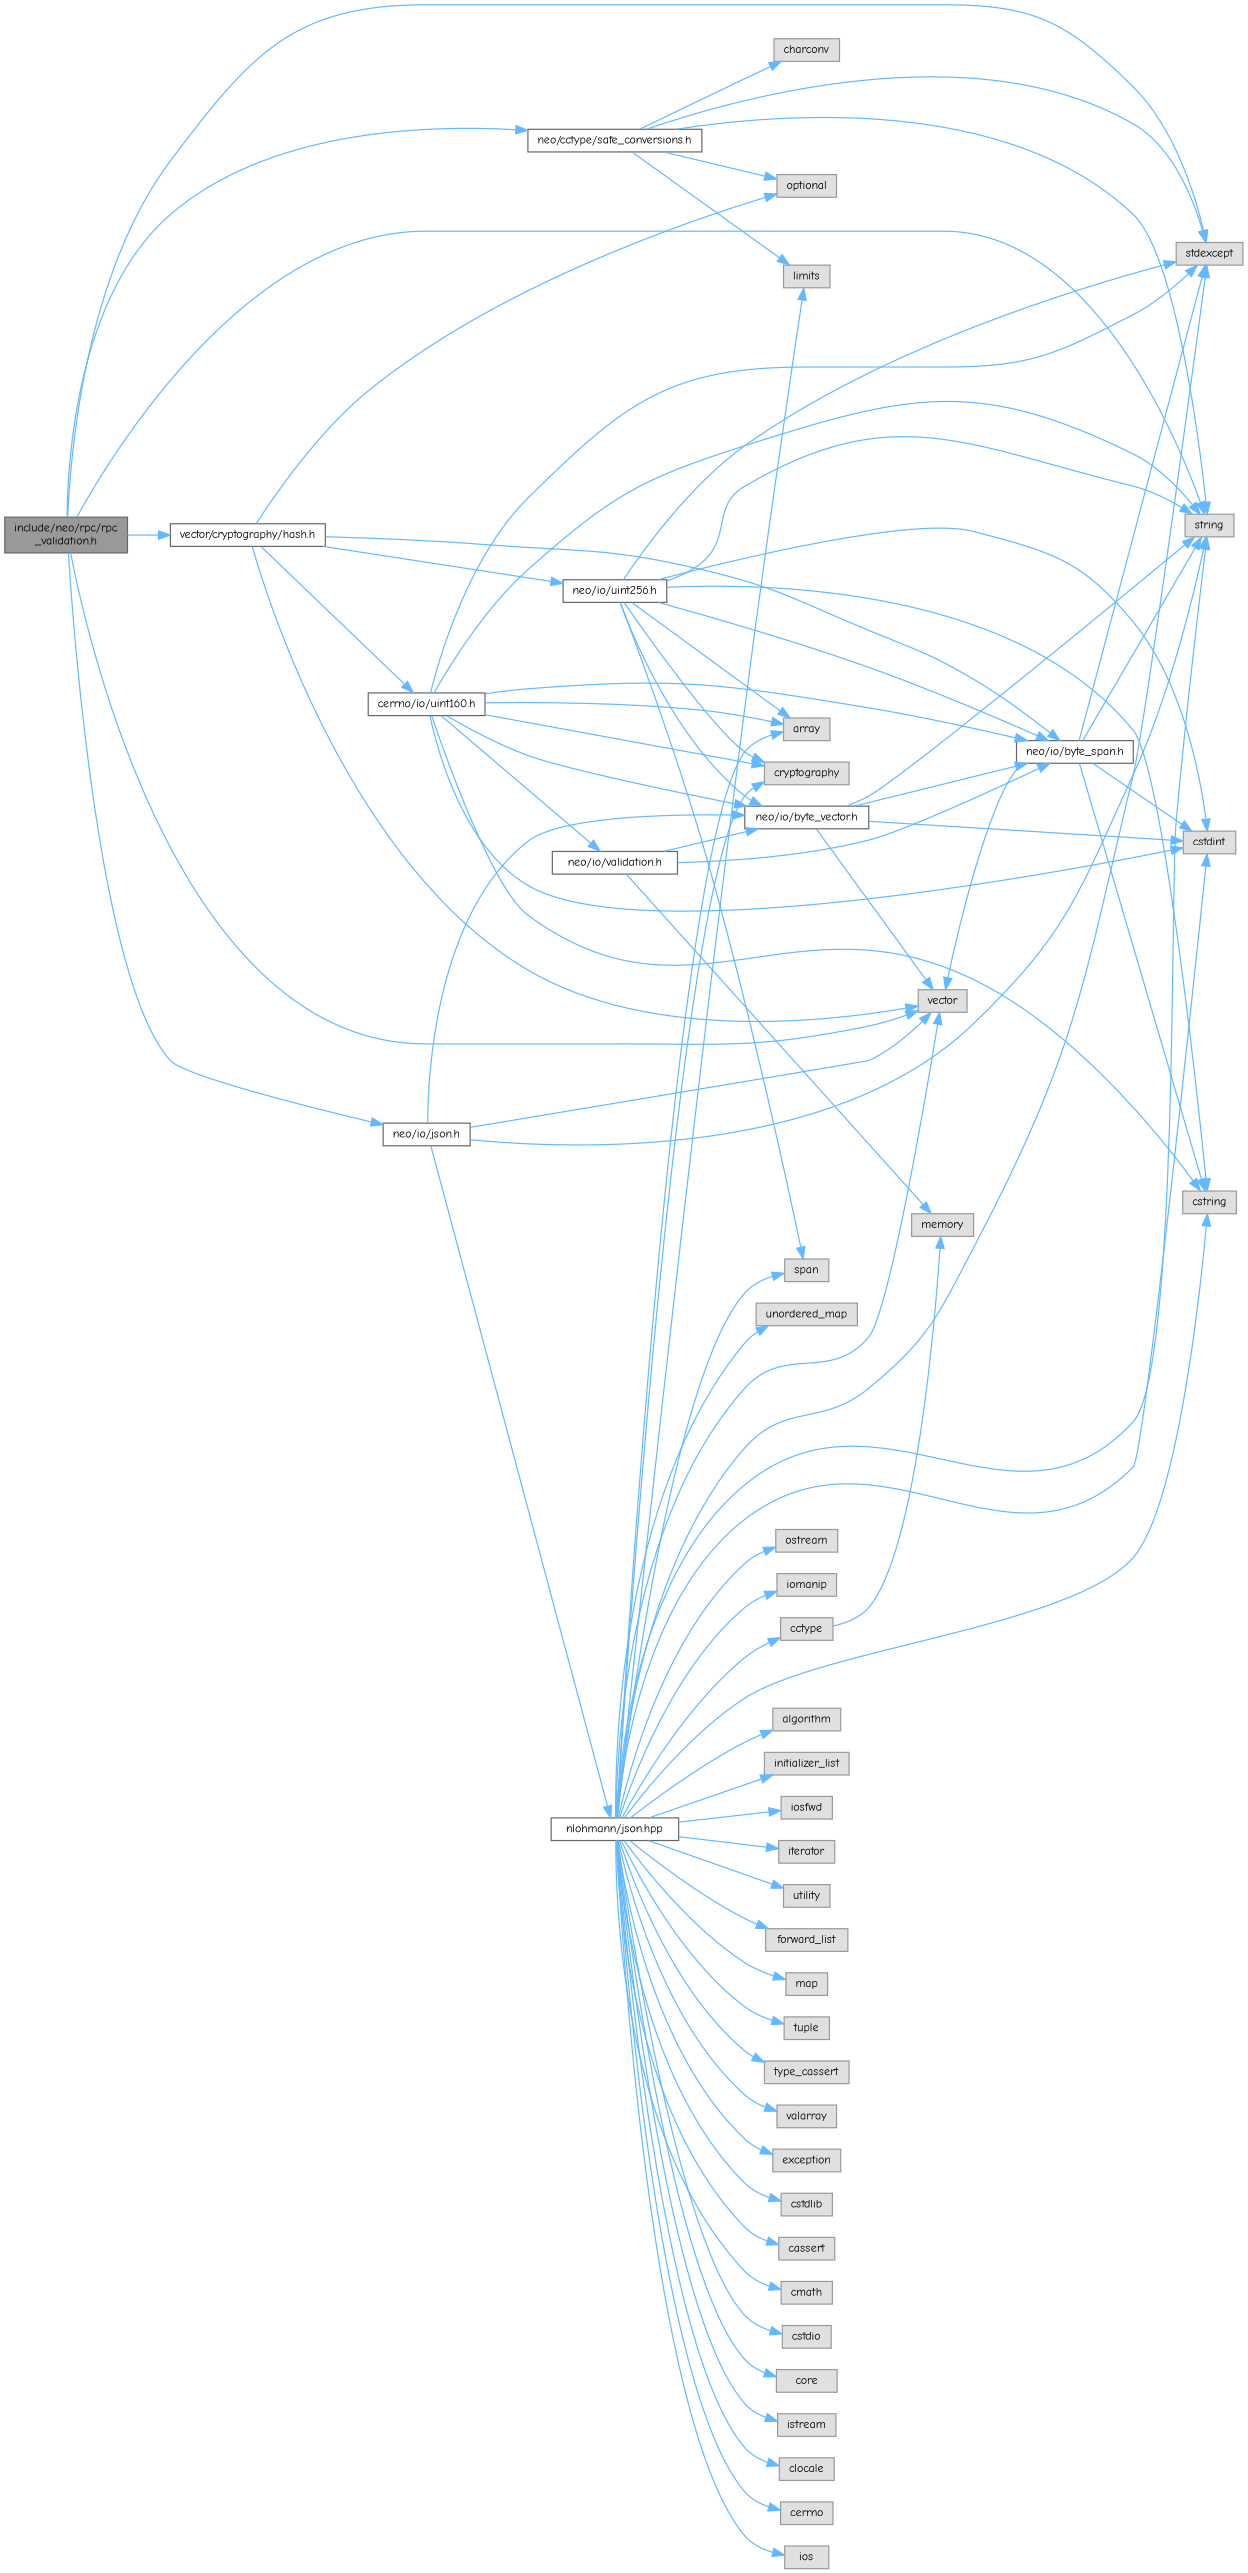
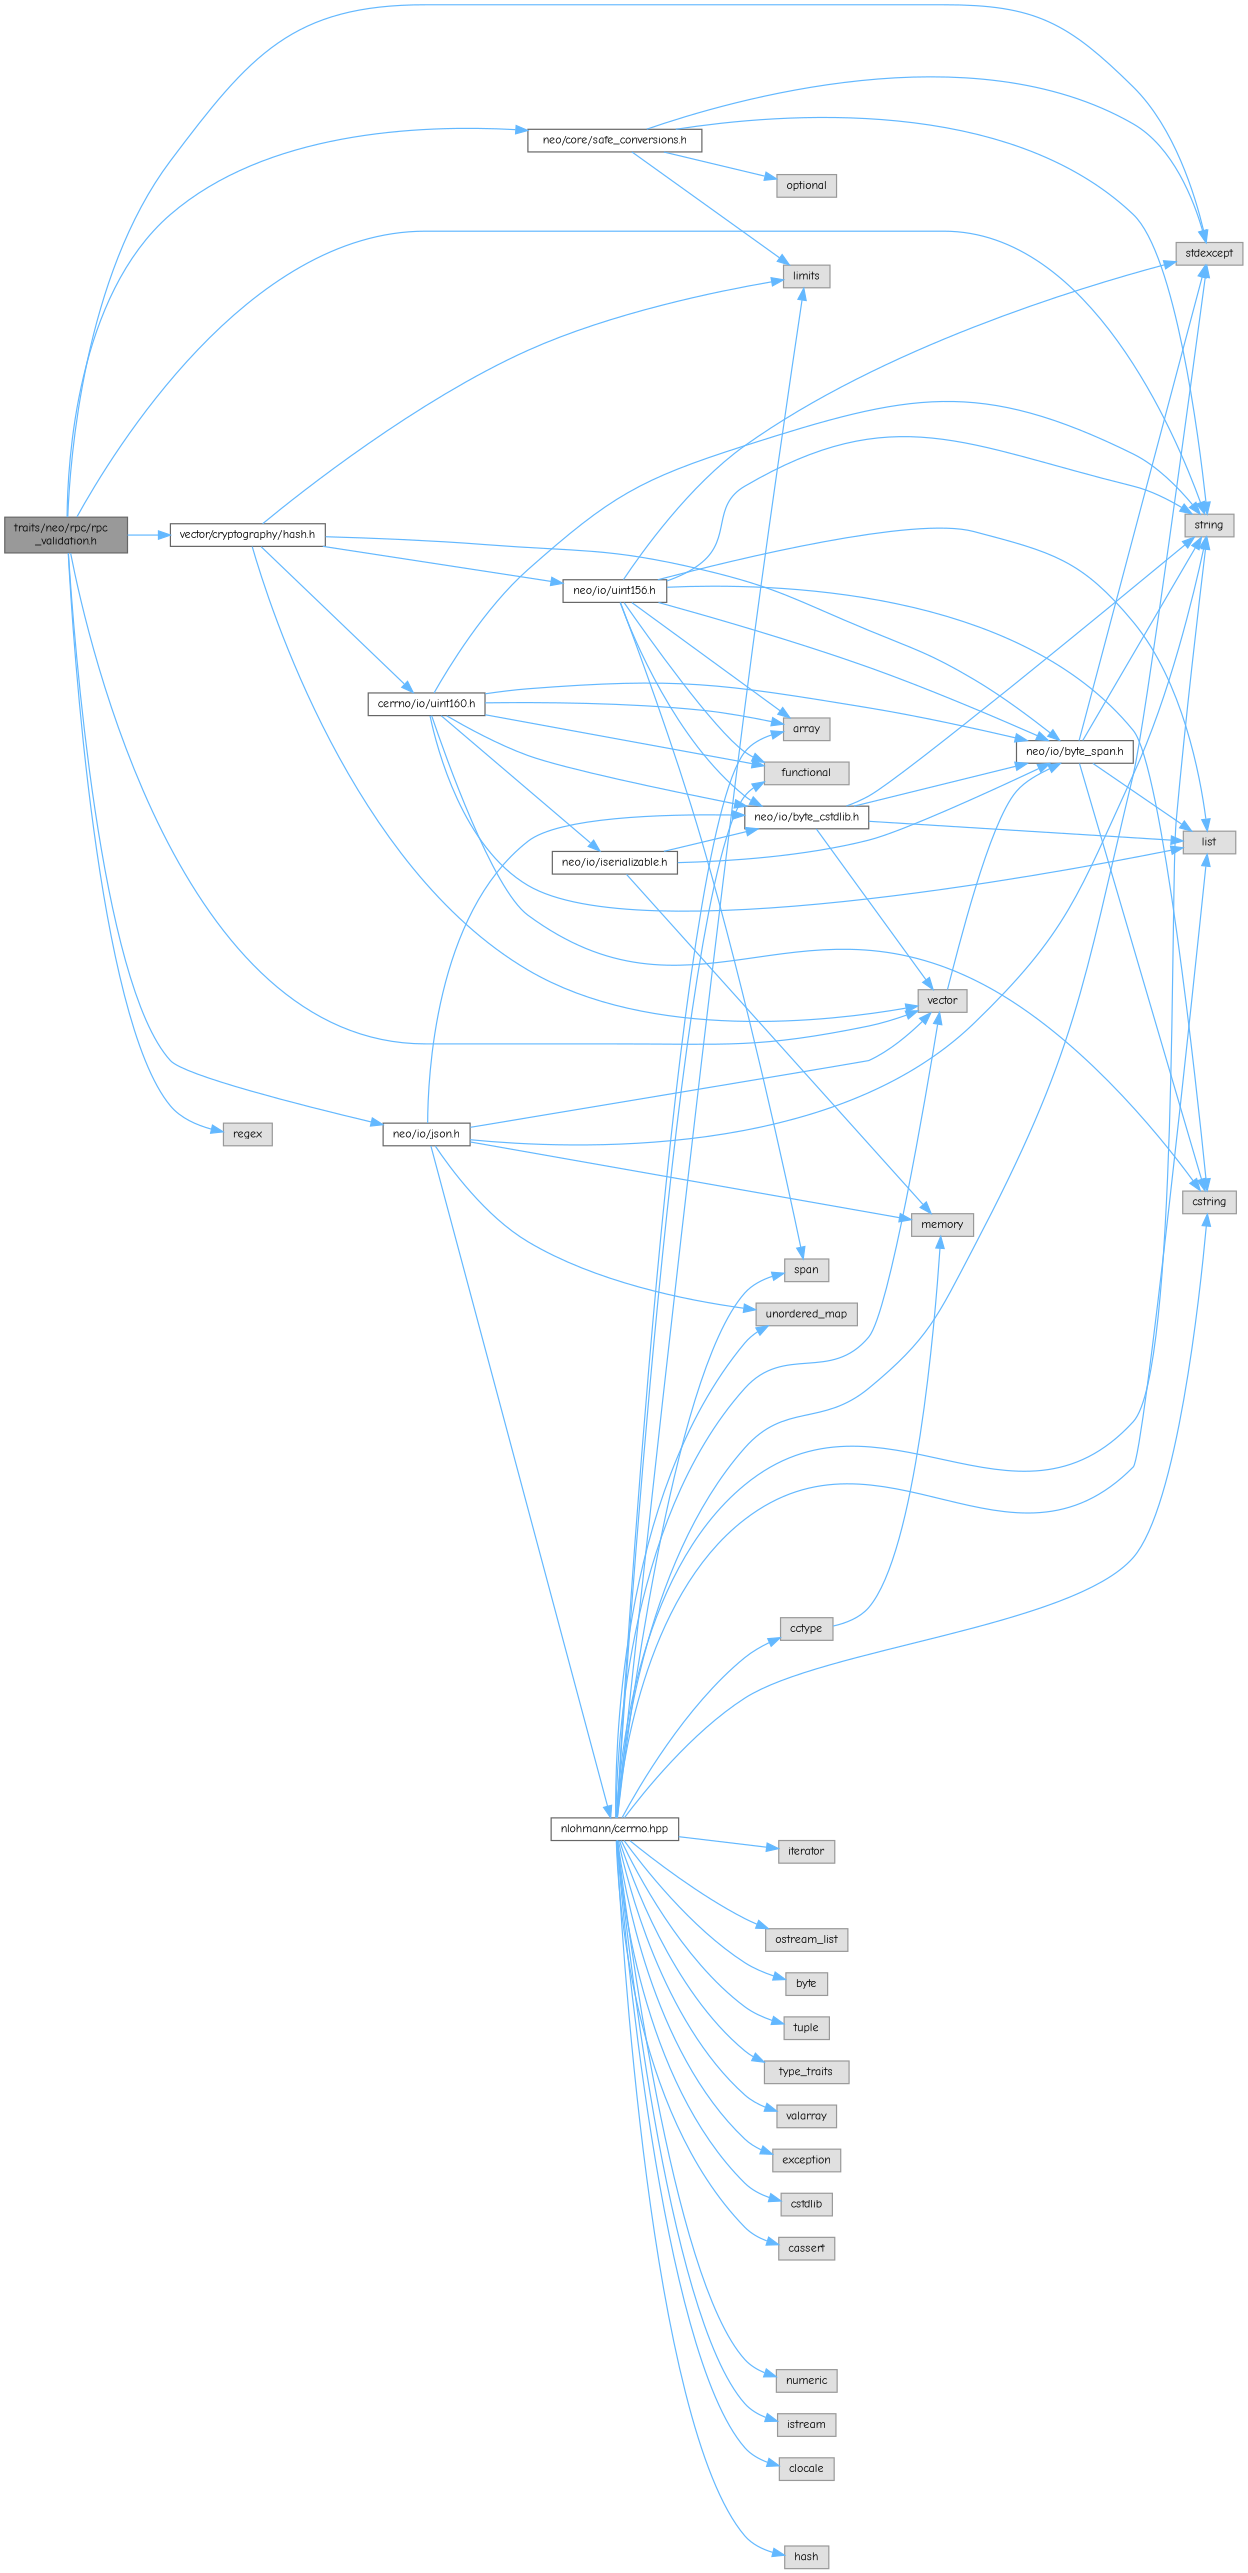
node "charconv": removed
node "neo/cctype/safe_conversions.h": label "neo/cctype/safe_conversions.h" -> "neo/core/safe_conversions.h"
edge "vector/cryptography/hash.h" -> "optional": now "vector/cryptography/hash.h" -> "limits"
edge "cerrno/io/uint160.h" -> "stdexcept": removed
node "include/neo/rpc/rpc _validation.h": label "include/neo/rpc/rpc _validation.h" -> "traits/neo/rpc/rpc _validation.h"
node "neo/io/uint256.h": label "neo/io/uint256.h" -> "neo/io/uint156.h"
node "cryptography": label "cryptography" -> "functional"
node "neo/io/byte_vector.h": label "neo/io/byte_vector.h" -> "neo/io/byte_cstdlib.h"
node "cstdint": label "cstdint" -> "list"
node "neo/io/validation.h": label "neo/io/validation.h" -> "neo/io/iserializable.h"
edge "neo/io/byte_span.h" -> "vector": reversed
node "regex": added
edge "neo/io/json.h" -> "memory": added
edge "neo/io/json.h" -> "unordered_map": added
node "ostream": removed
node "iomanip": removed
node "algorithm": removed
node "initializer_list": removed
node "iosfwd": removed
node "nlohmann/json.hpp": label "nlohmann/json.hpp" -> "nlohmann/cerrno.hpp"
node "utility": removed
node "forward_list": label "forward_list" -> "ostream_list"
node "map": label "map" -> "byte"
node "type_cassert": label "type_cassert" -> "type_traits"
node "cmath": removed
node "cstdio": removed
node "core": label "core" -> "numeric"
node "cerrno": removed
node "ios": label "ios" -> "hash"
